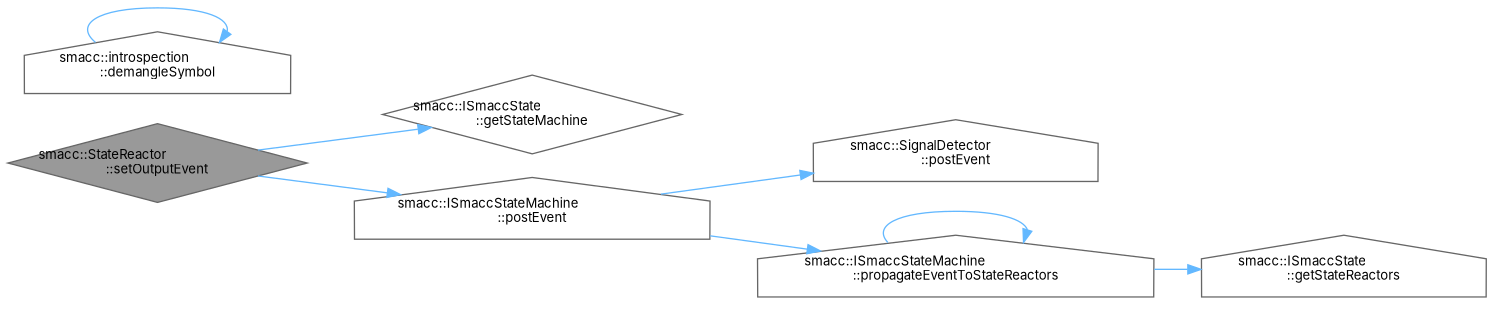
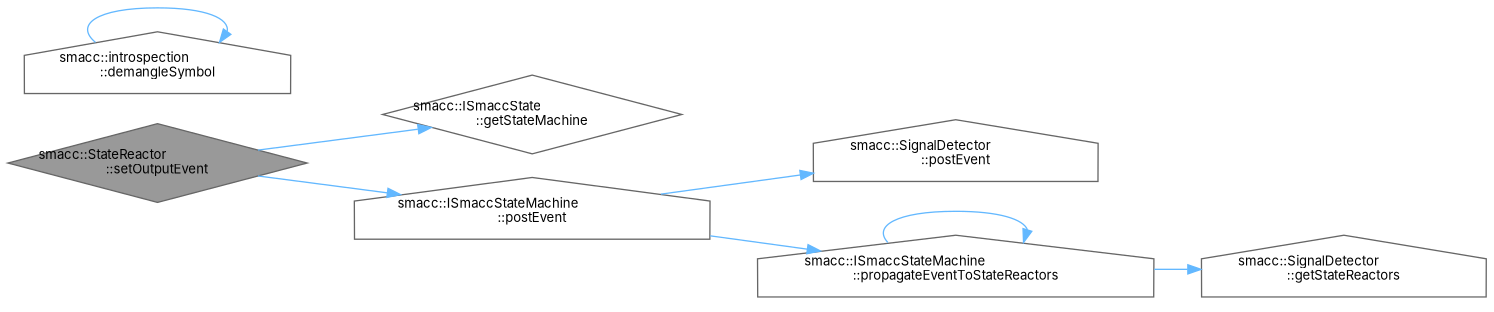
node "smacc::ISmaccState ::getStateReactors": label "smacc::ISmaccState ::getStateReactors" -> "smacc::SignalDetector ::getStateReactors"
